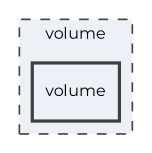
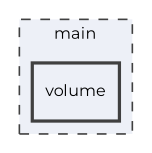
cluster "volume": label "volume" -> "main"
